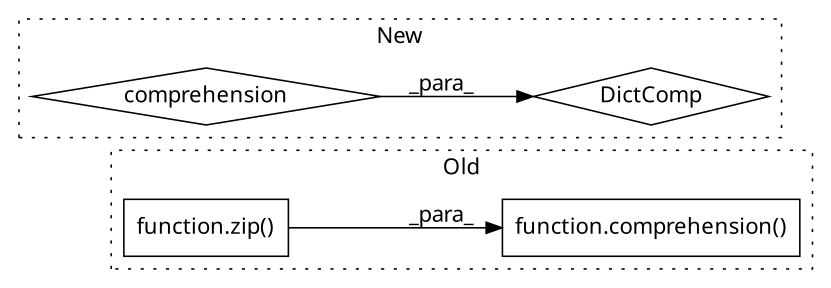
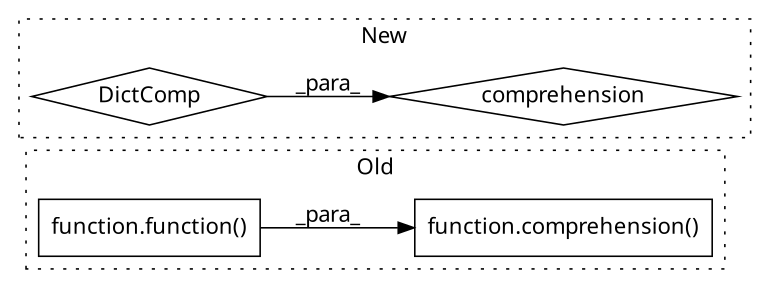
edge "comprehension" -> "DictComp": reversed
node "function.zip()": label "function.zip()" -> "function.function()"
